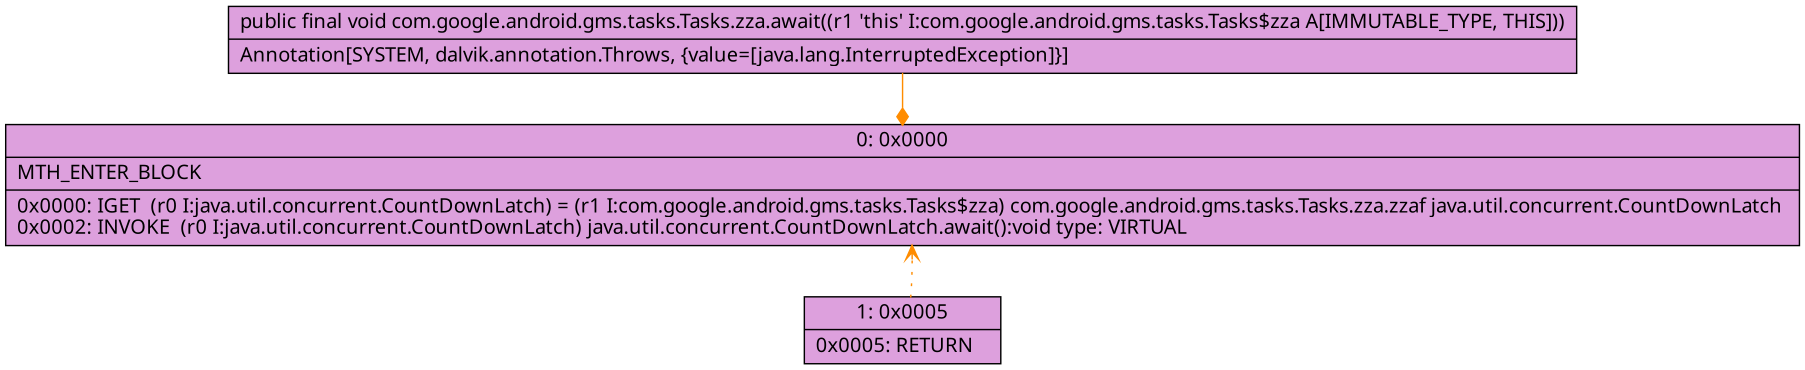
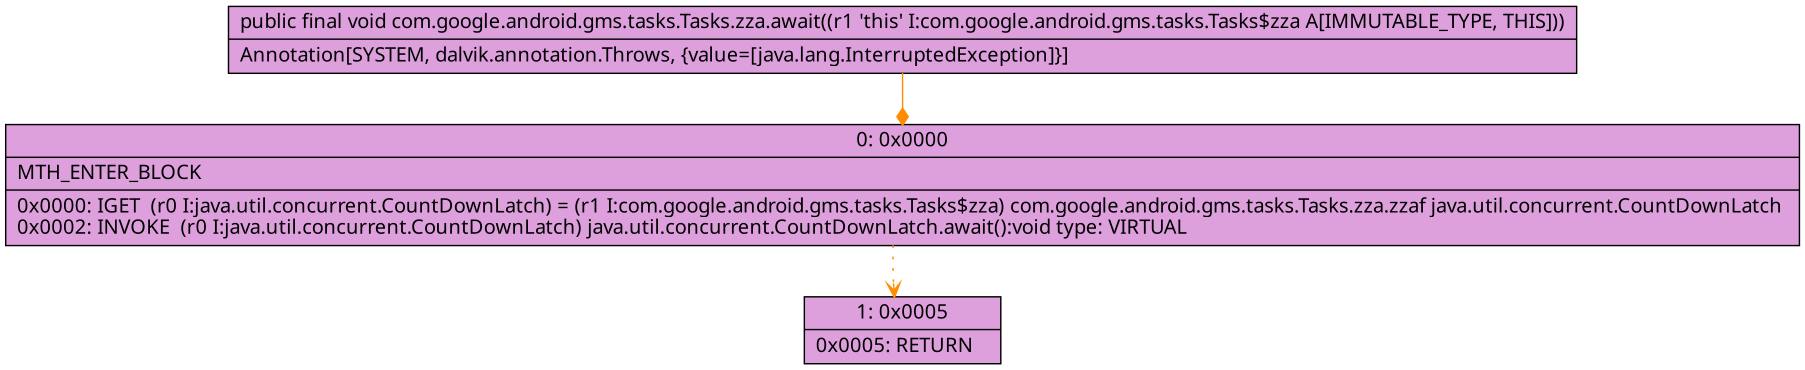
edge "1: 0x0005" -> "0: 0x0000": reversed
